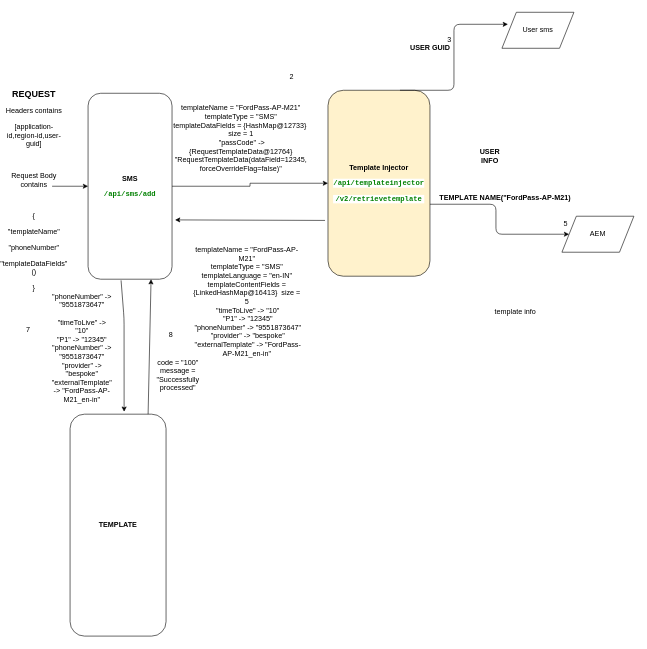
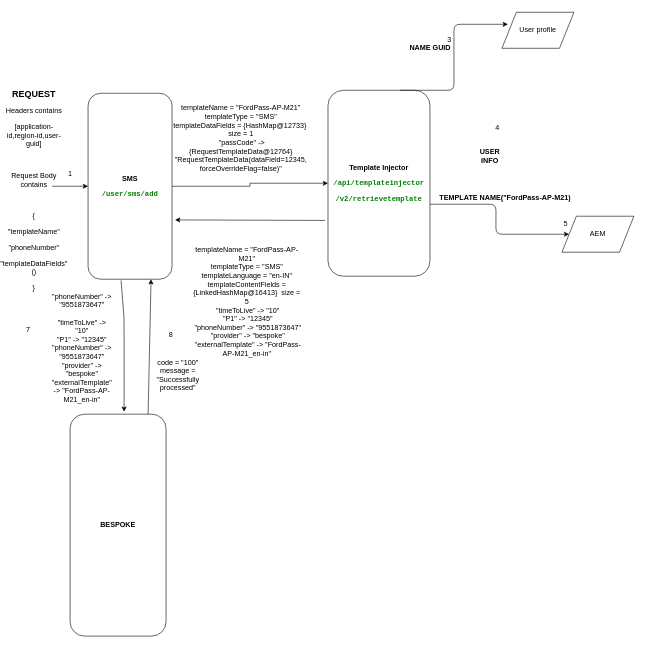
node "User sms": label "User sms" -> "User profile"
node "USER GUID": label "USER GUID" -> "NAME GUID"
node "2": removed
node "4": added
node "1": added
node "Template Injector /api/templateinjector/v2/retrievetemplate": fillcolor #fff2cc -> #ffffff
node "SMS /api/sms/add": label "SMS /api/sms/add" -> "SMS /user/sms/add"
node "template info": removed
node "TEMPLATE": label "TEMPLATE" -> "BESPOKE"
